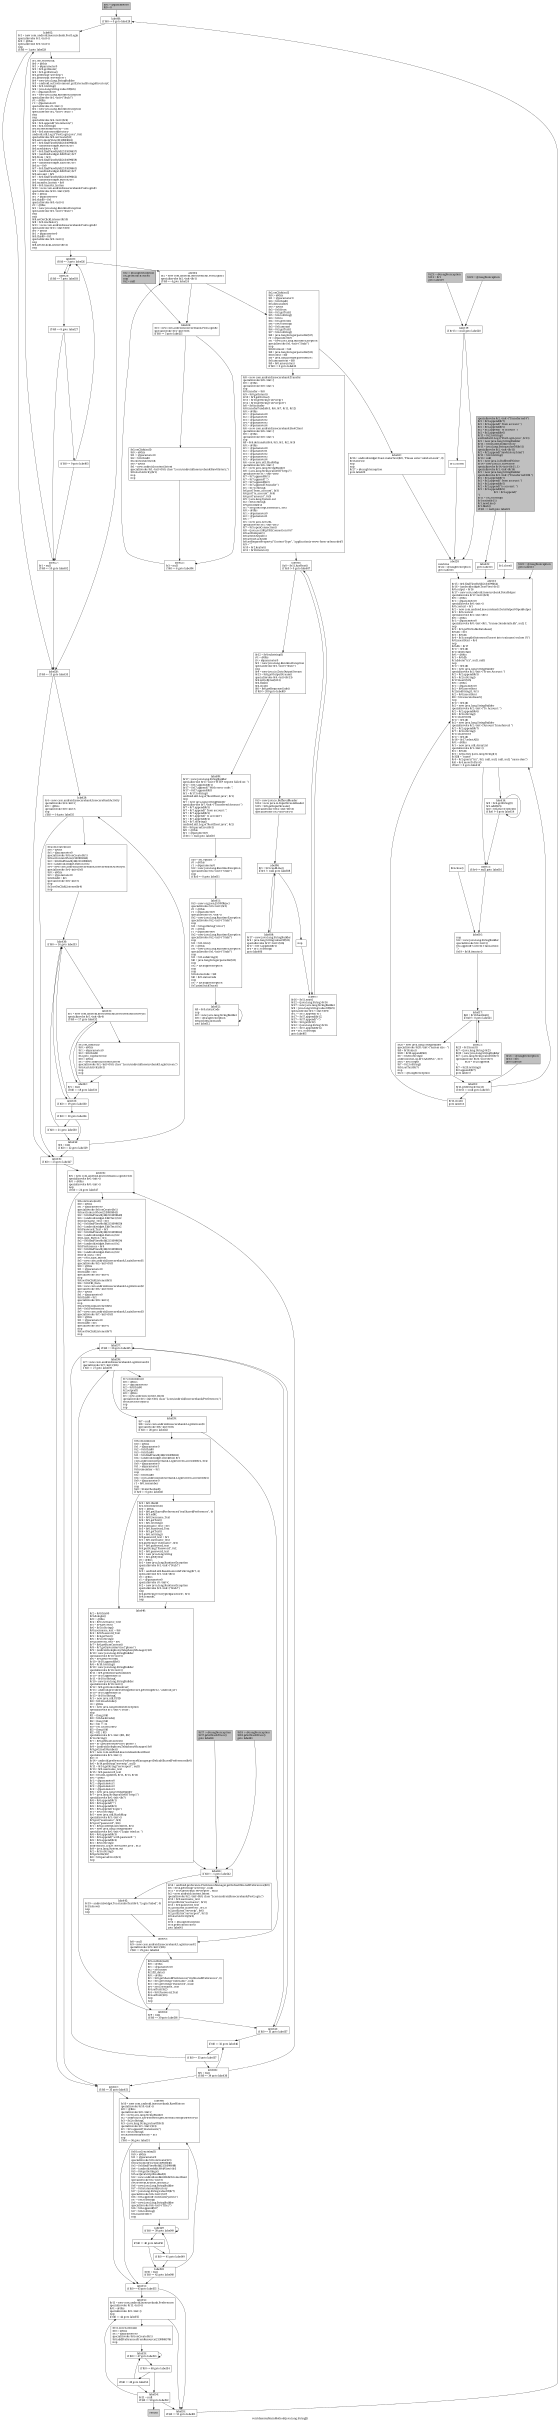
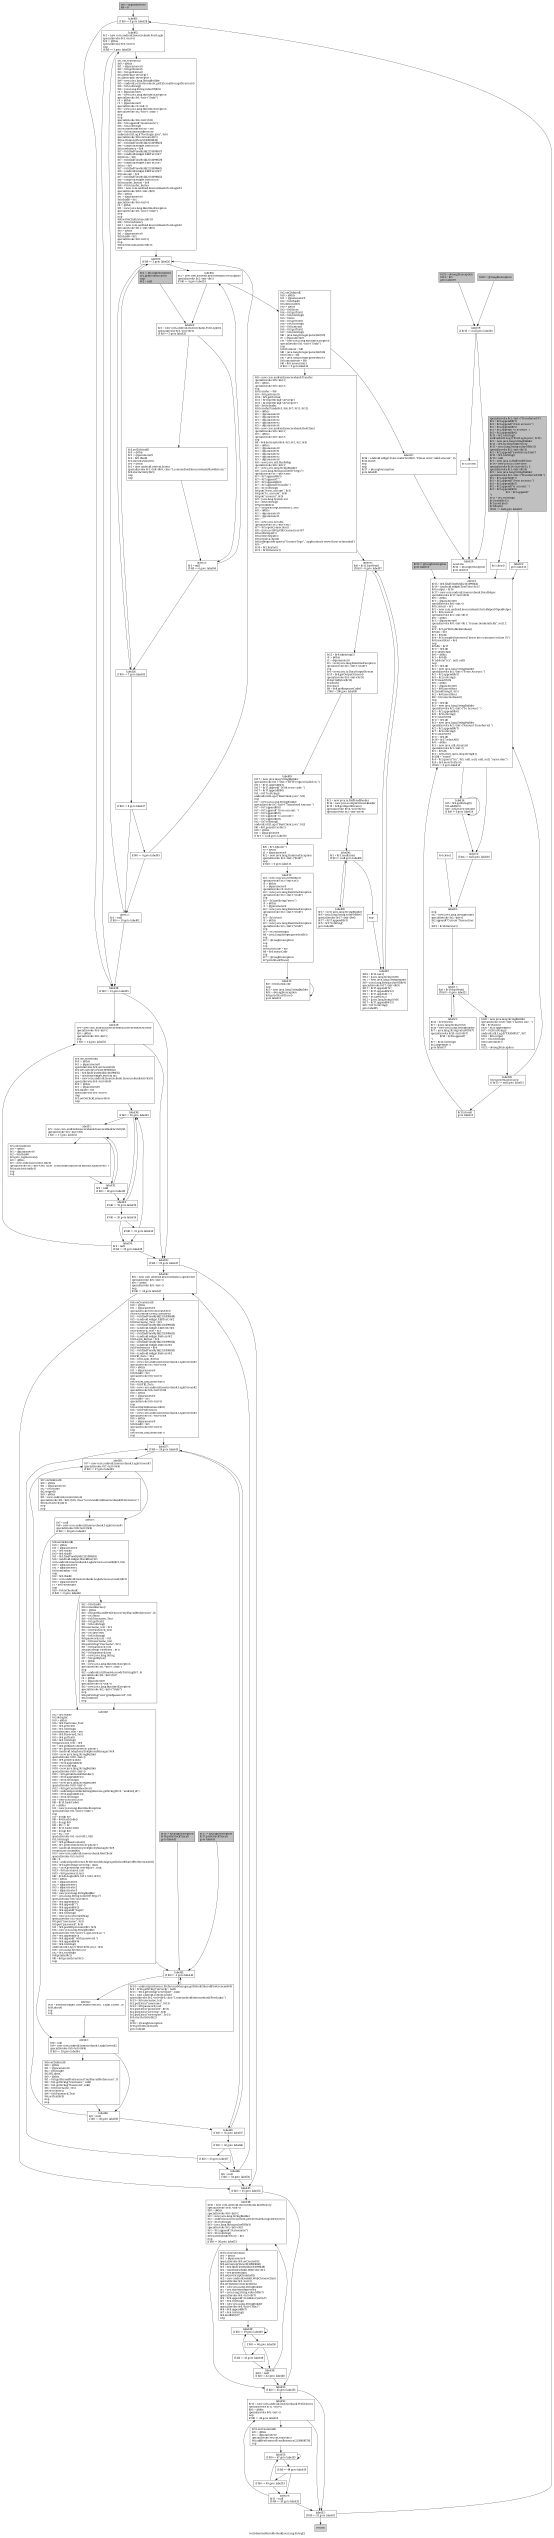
edge "label25: $r3 = null if $i0 == 6 goto label04" -> "label26: if $i0 == 7 goto label03": added
node "$r21 := @caughtexception $r13 = $r1 goto label18": removed
edge "label46: $r6 = null if $i0 == 34 goto label36" -> "if $i0 == 32 goto label46": reversed
edge "label54: $r11 = null if $i0 == 50 goto label52" -> "return": now "label55: if $i0 == 51 goto label01" -> "return"
